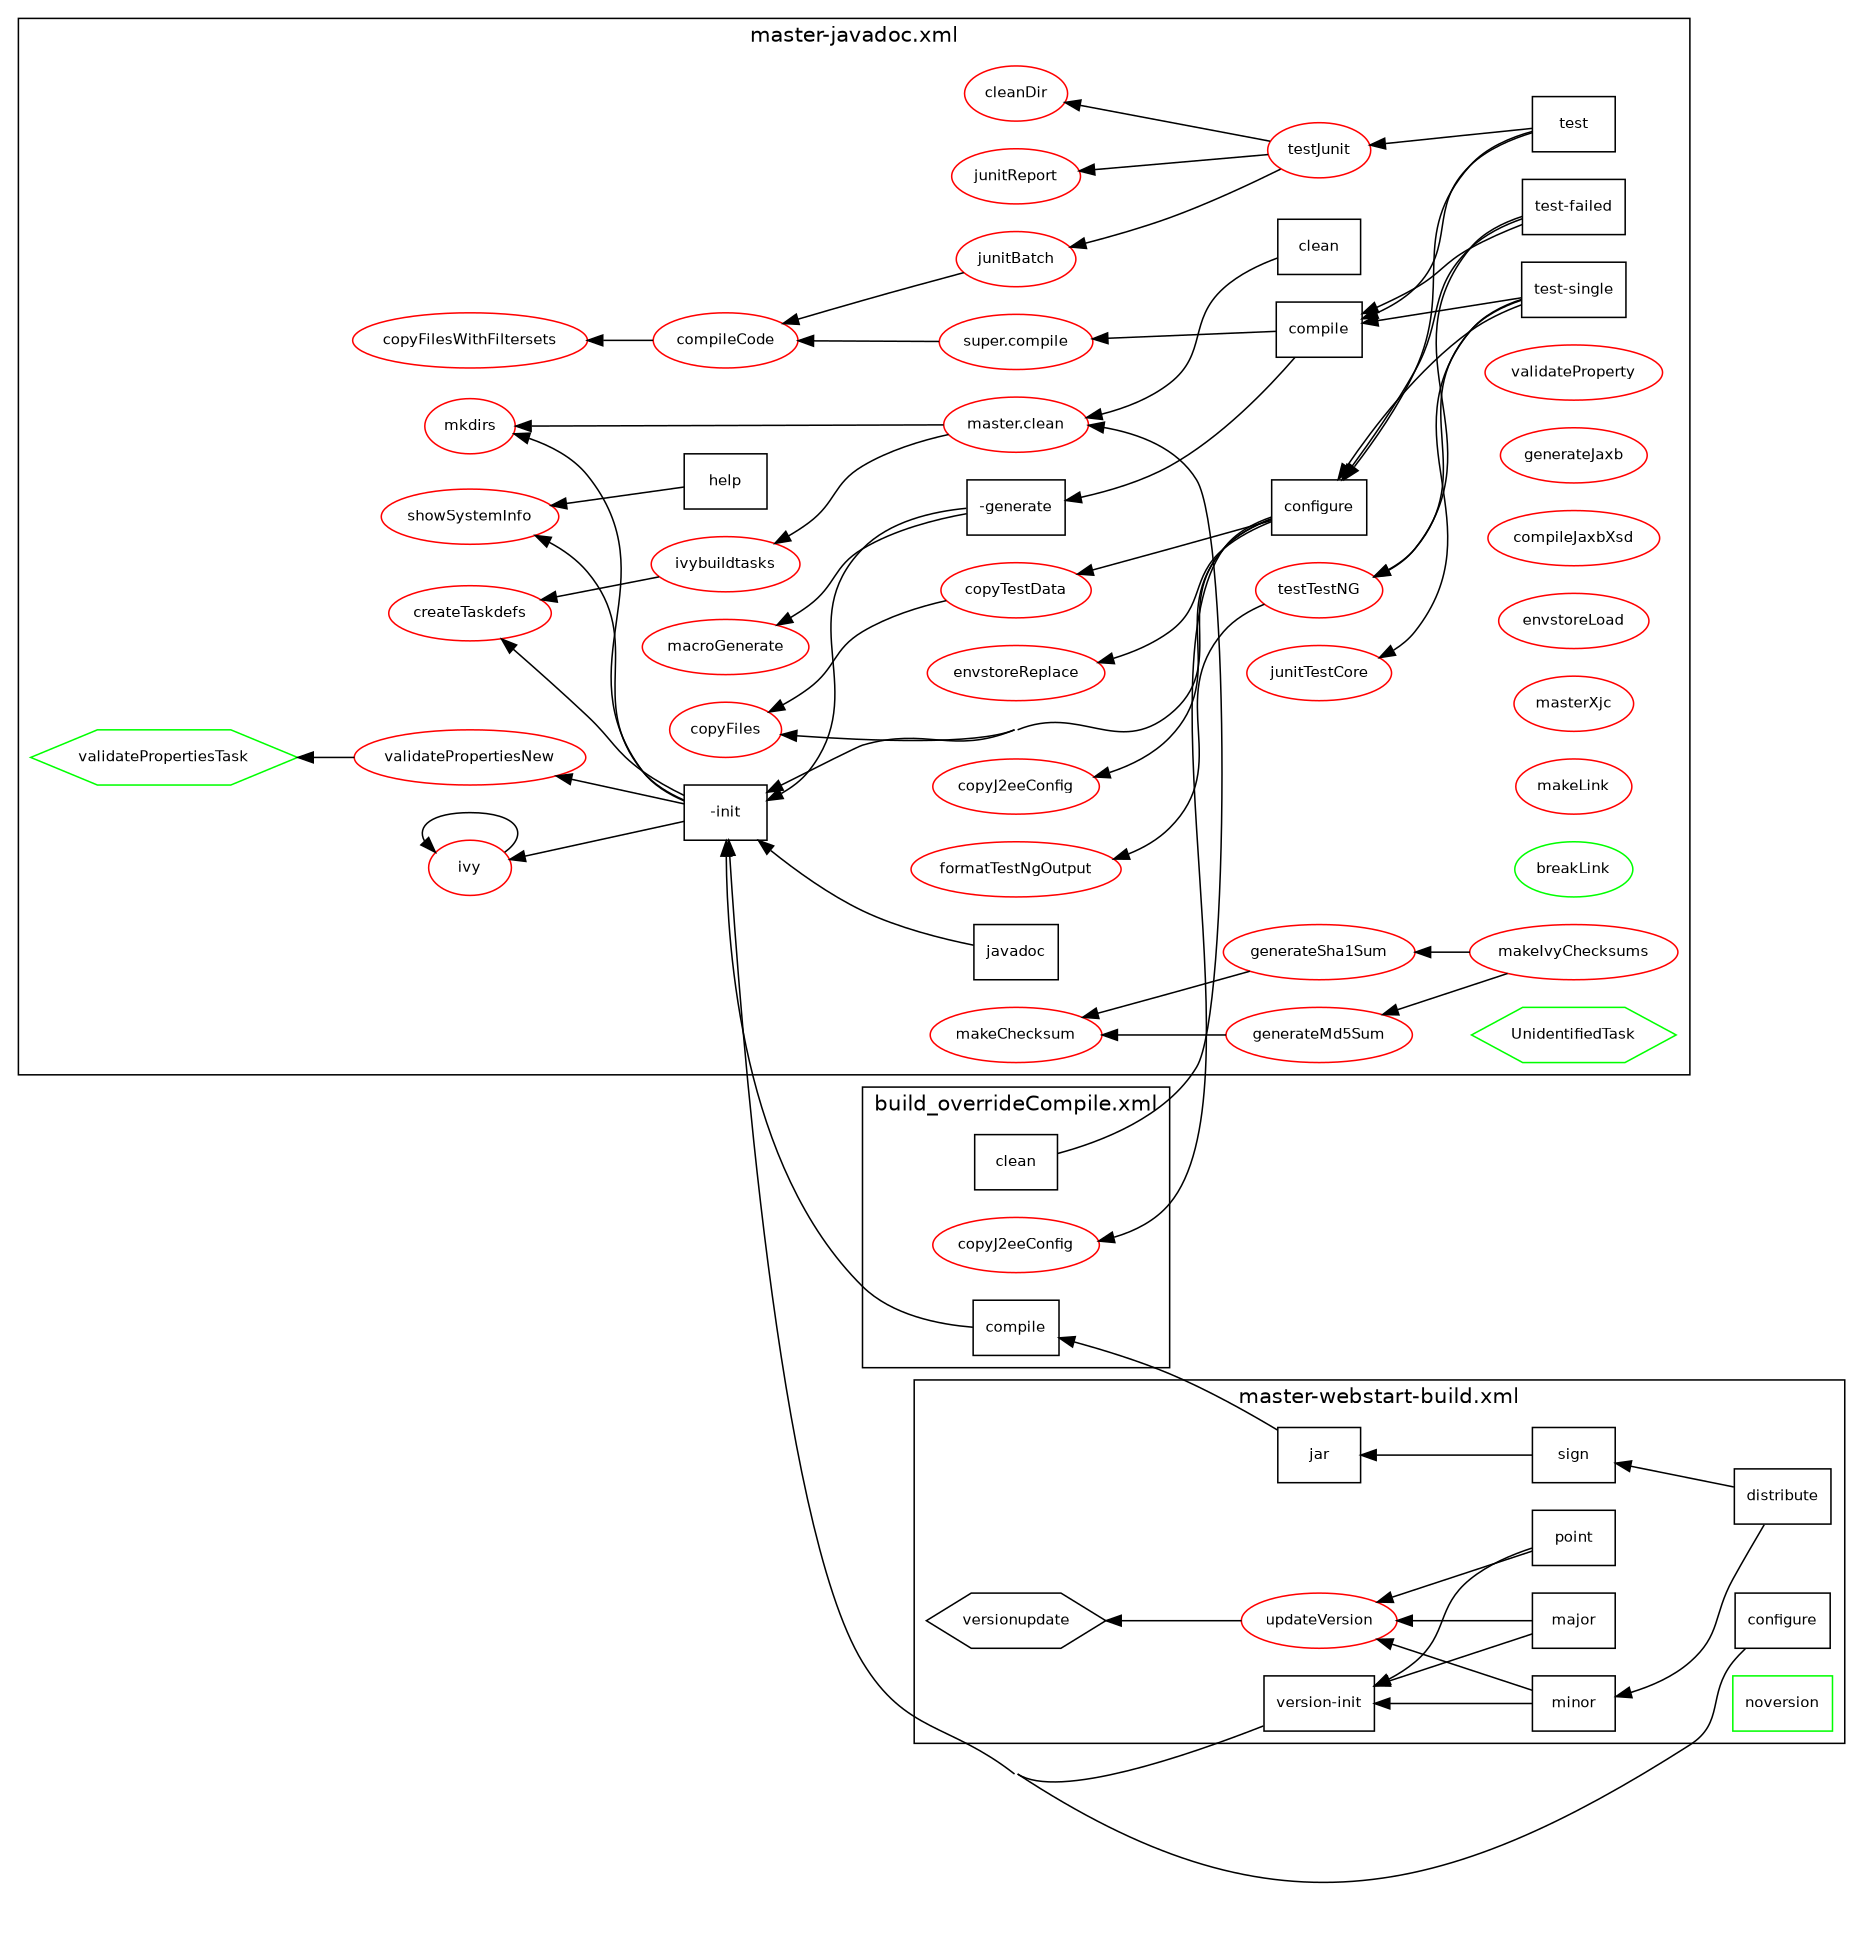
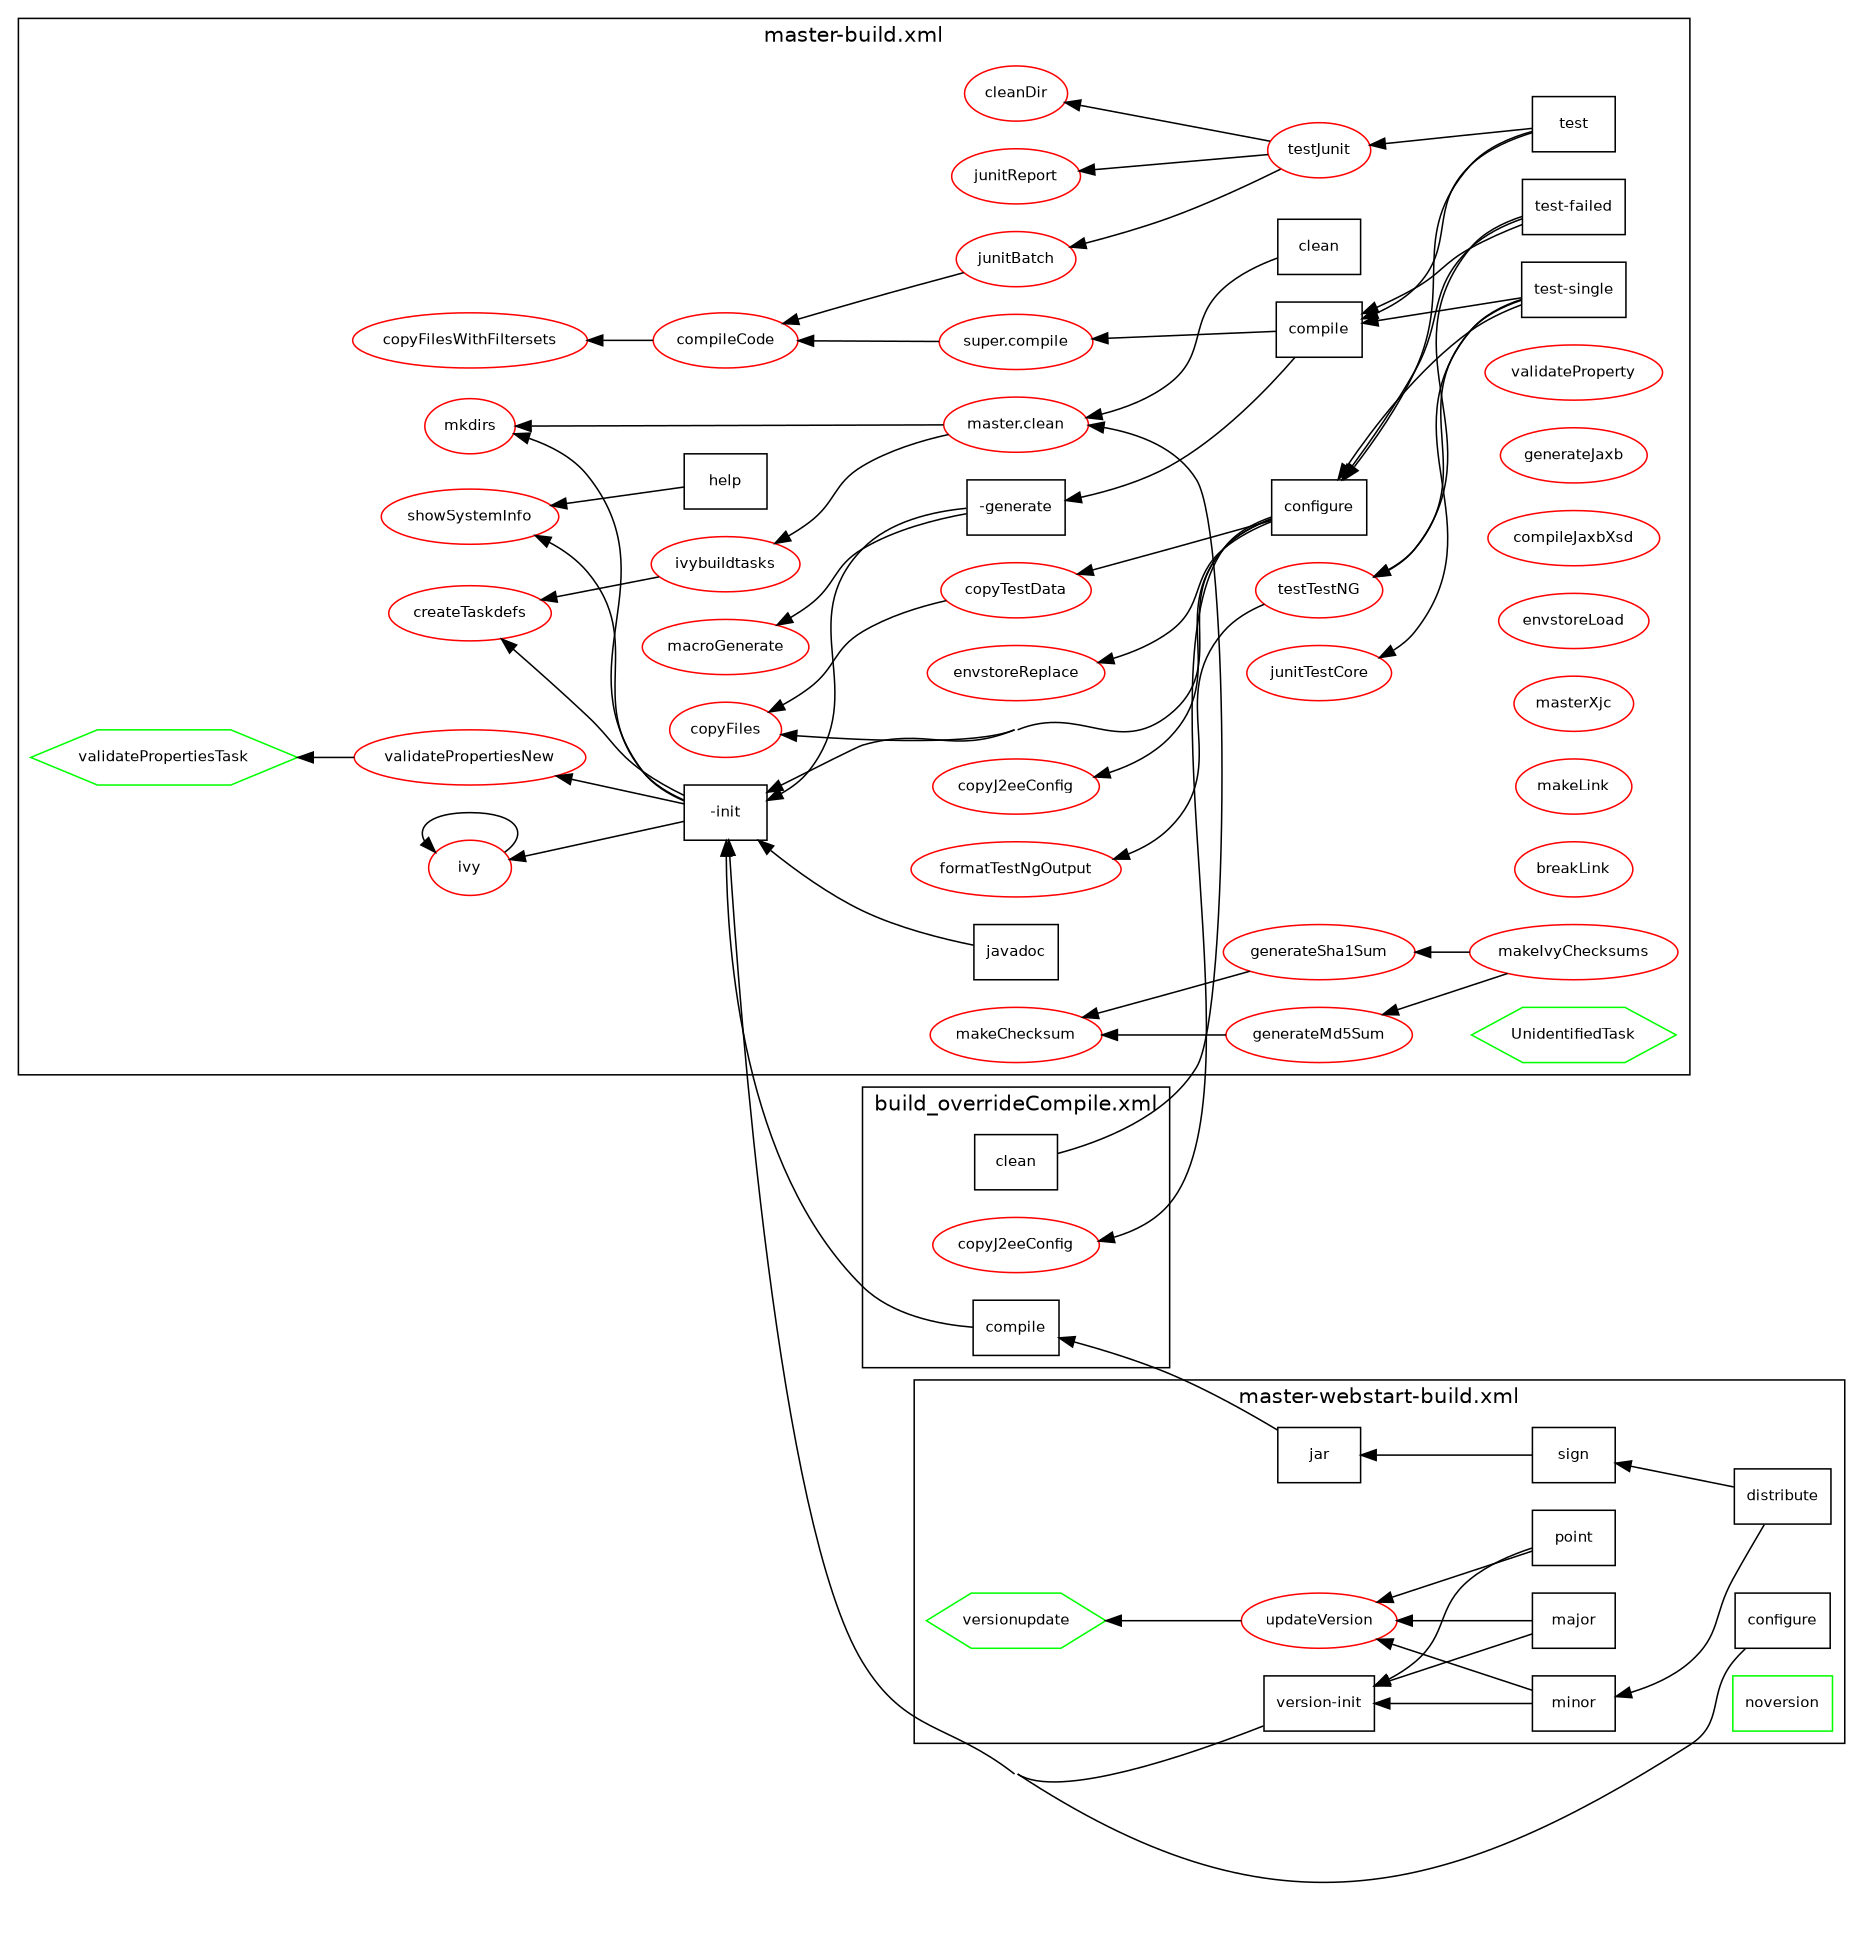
cluster "master-javadoc.xml": label "master-javadoc.xml" -> "master-build.xml"
node "breakLink": color green -> red
node "versionupdate": color black -> green
